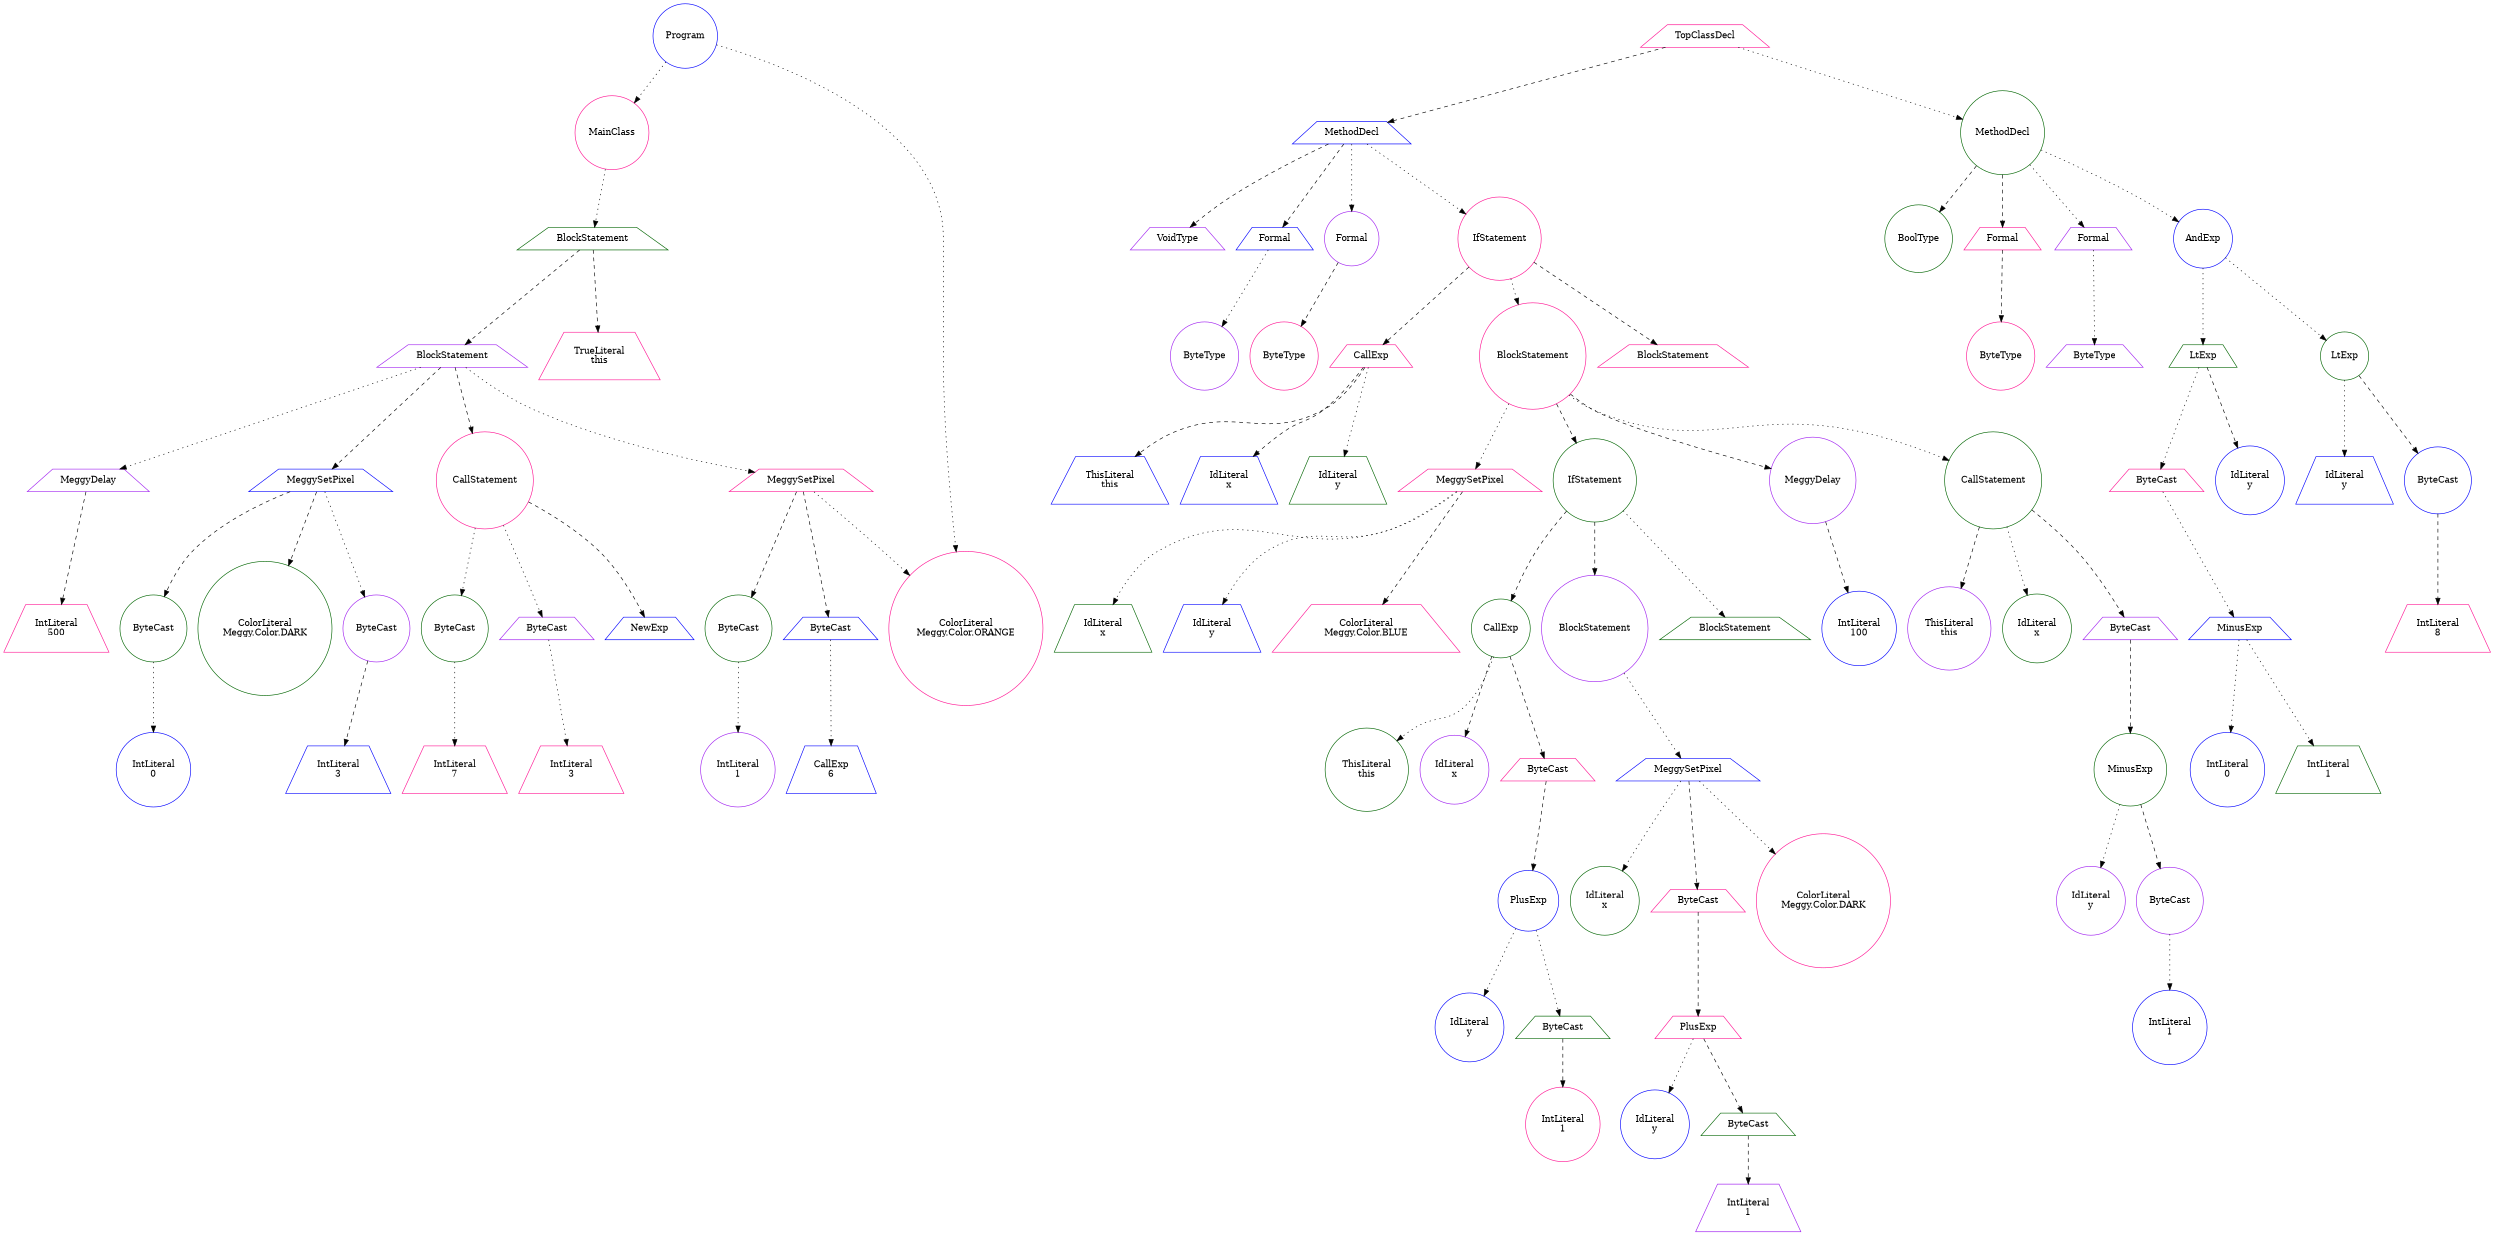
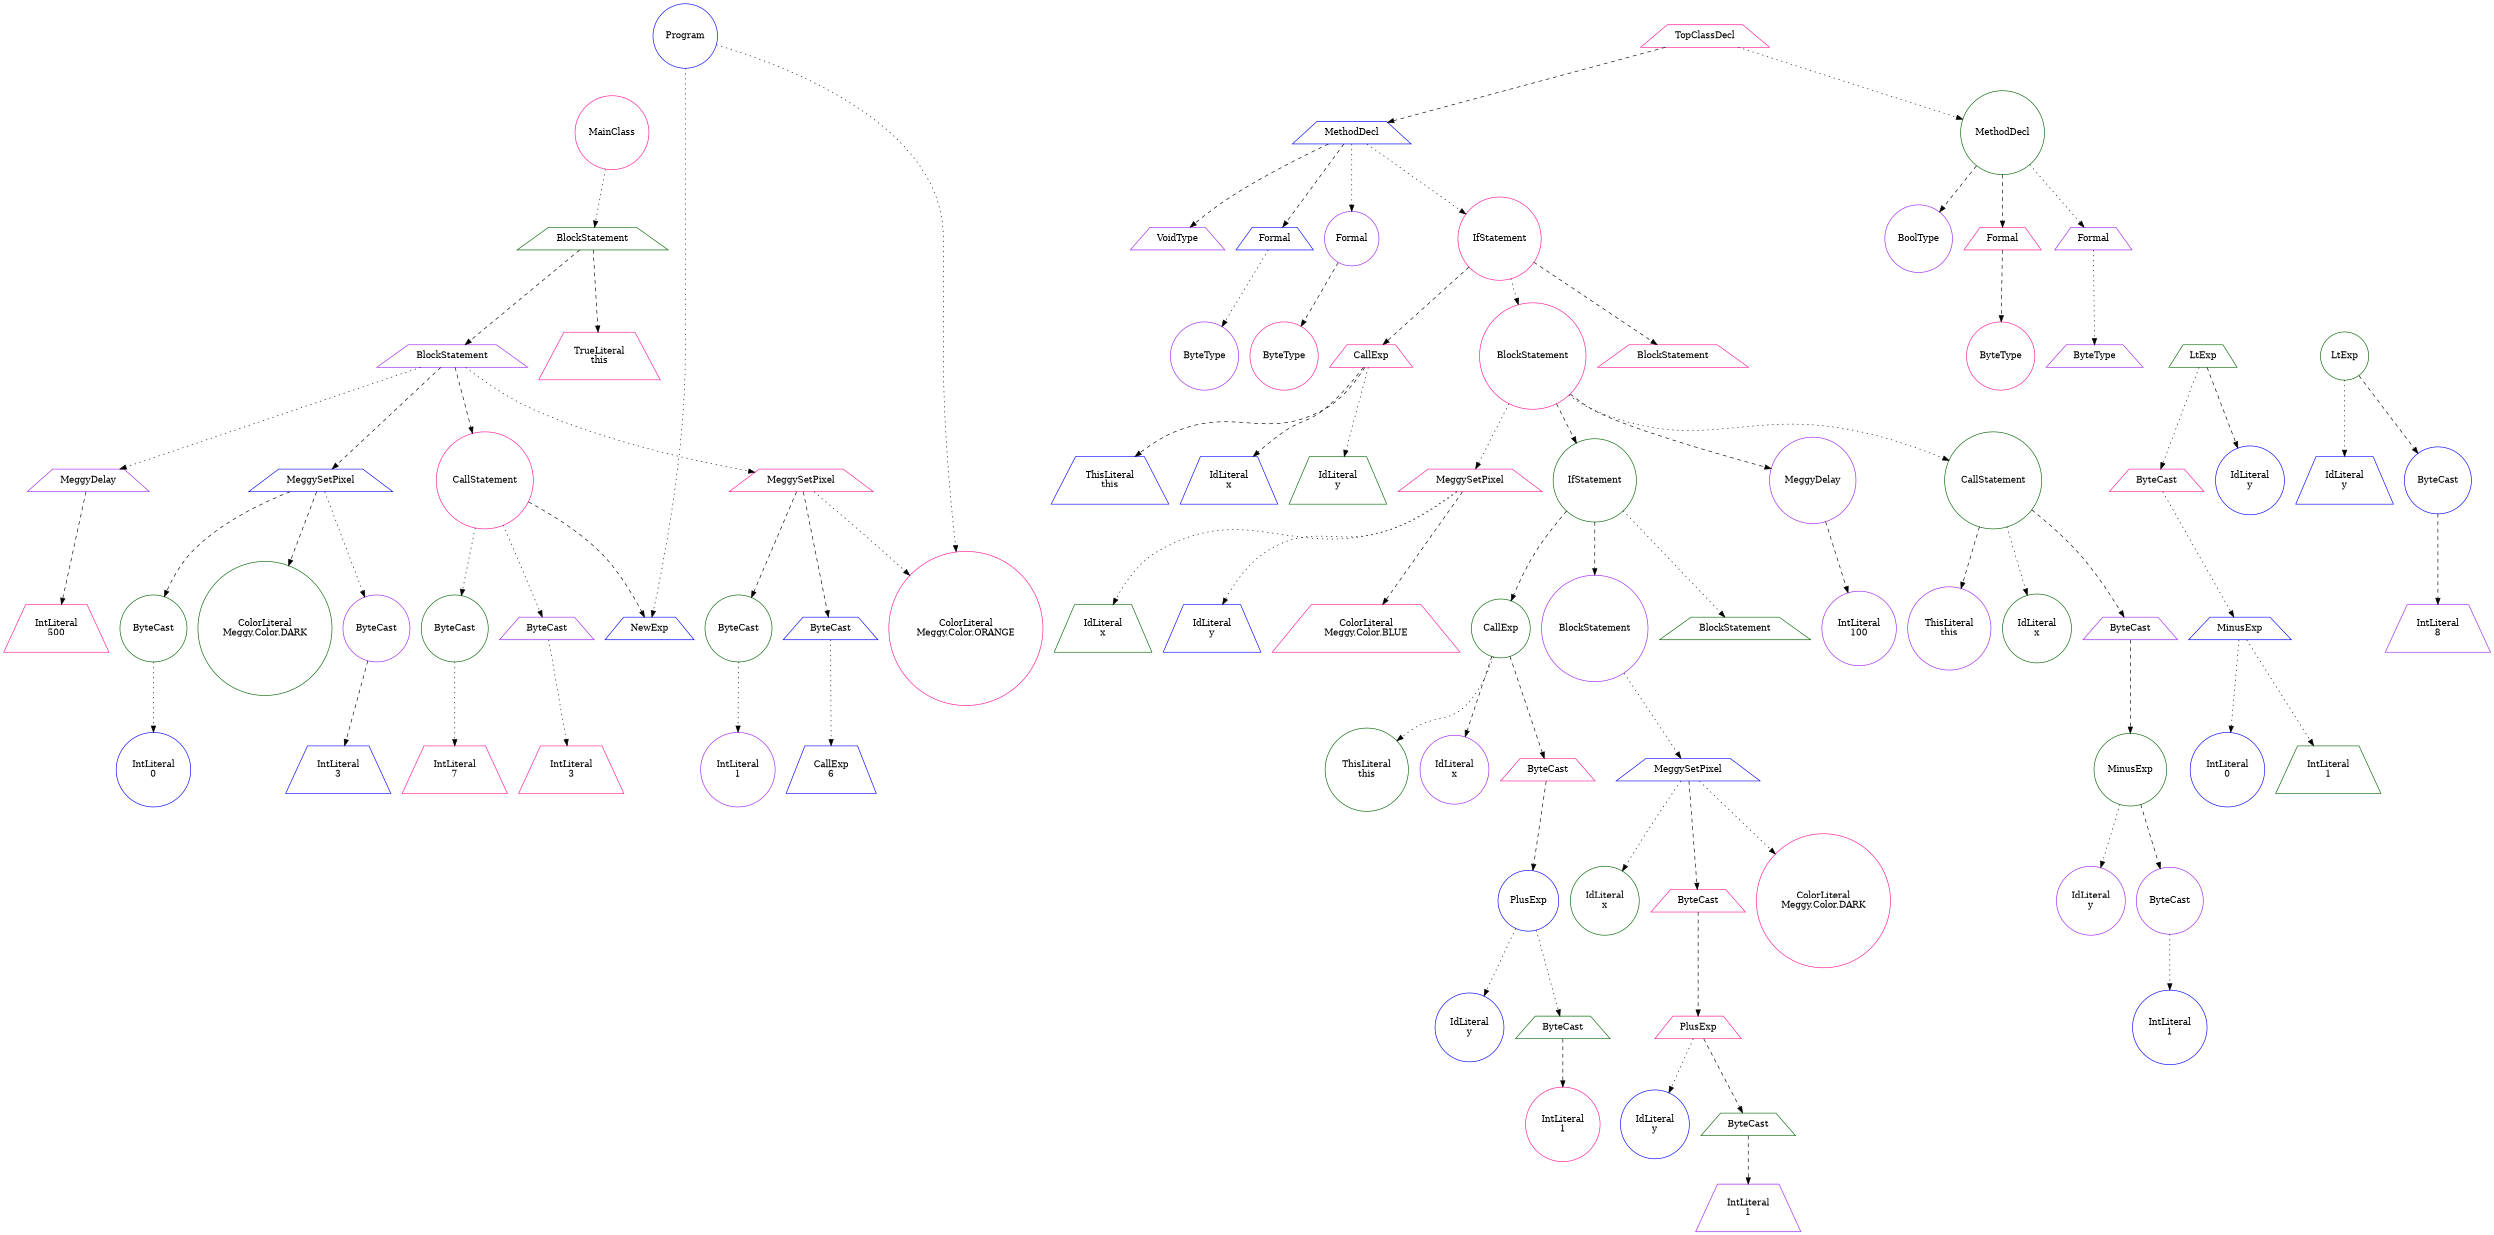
edge "Program" -> "MainClass": now "Program" -> "NewExp"
node "BoolType": color darkgreen -> purple
node "AndExp": removed
node "IntLiteral 100": color blue -> purple
node "IntLiteral 8": color deeppink -> purple
